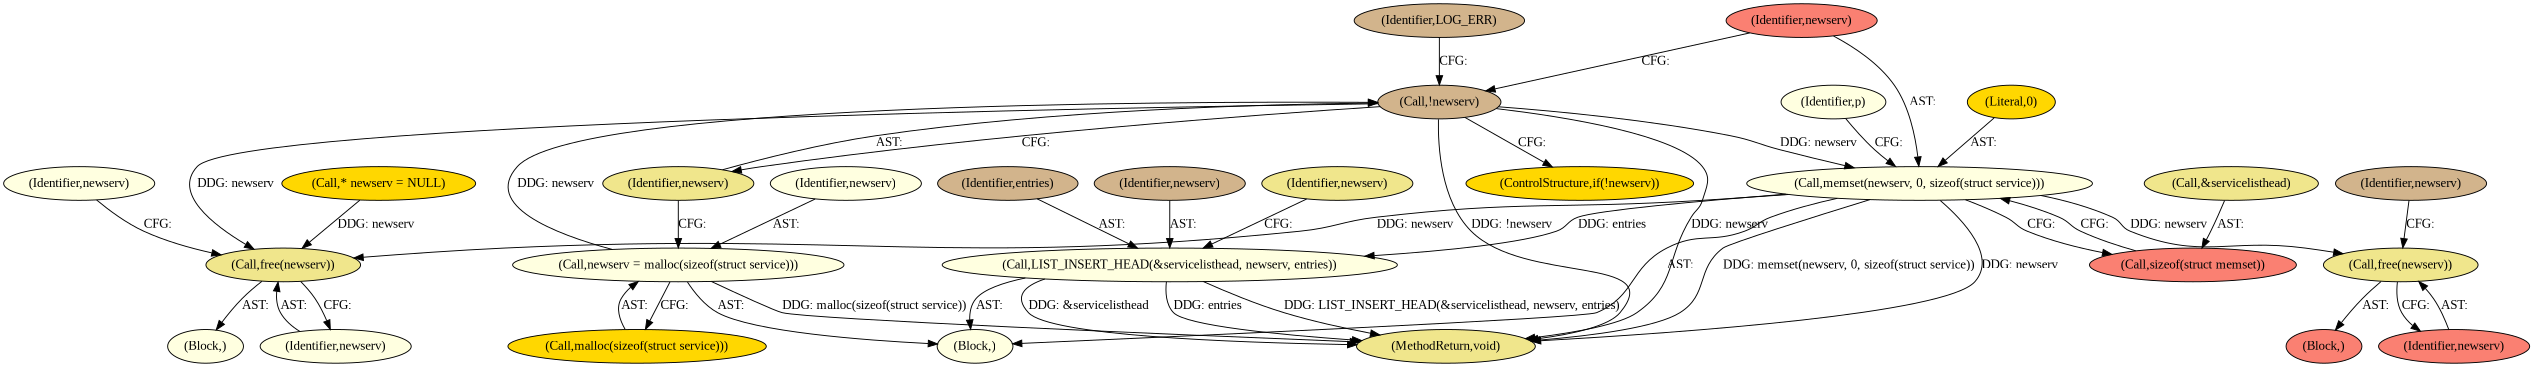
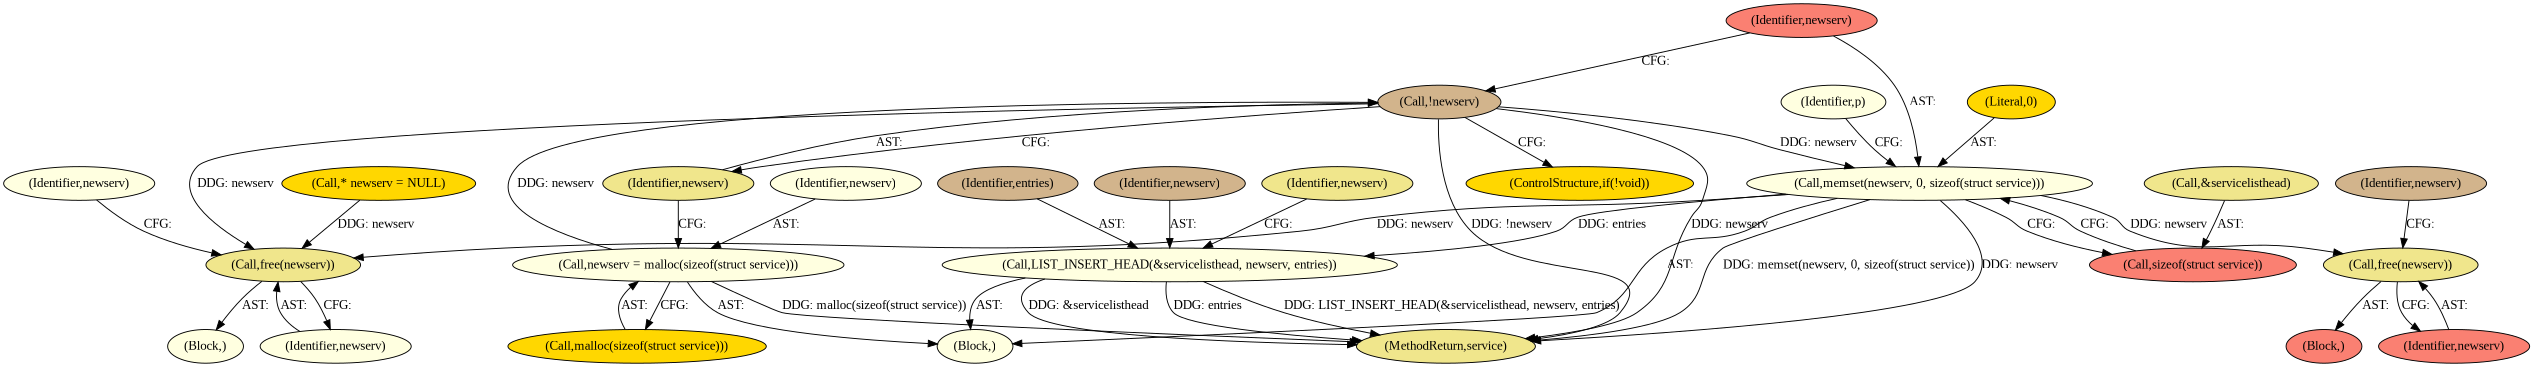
node "(Identifier,LOG_ERR)": removed
node "(ControlStructure,if(!newserv))": label "(ControlStructure,if(!newserv))" -> "(ControlStructure,if(!void))"
node "(Call,sizeof(struct memset))": label "(Call,sizeof(struct memset))" -> "(Call,sizeof(struct service))"
node "(MethodReturn,void)": label "(MethodReturn,void)" -> "(MethodReturn,service)"
